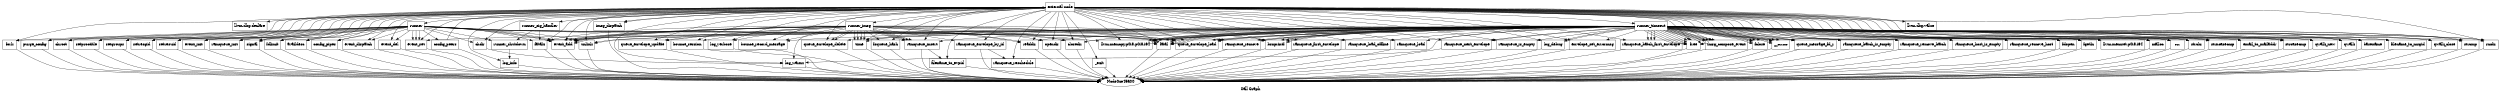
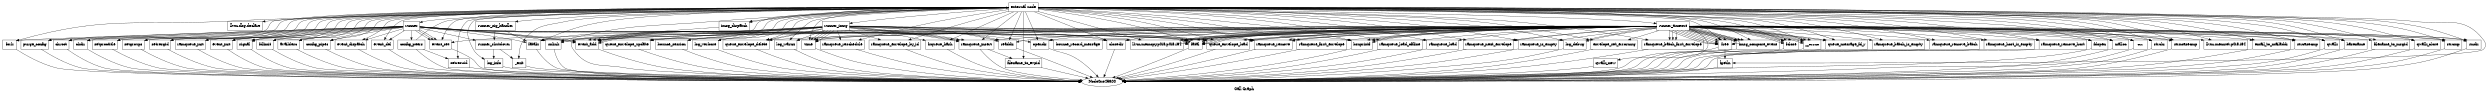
edge "external node" -> "bounce_record_message": removed
edge "external node" -> "qwalk_new": removed
node "llvm.dbg.value": removed
edge "runner_timeout" -> "fgetln": now "free" -> "fgetln"
edge "runner" -> "setresuid": now "config_peers" -> "setresuid"
edge "runner_shutdown" -> "_exit": added
edge "ramqueue_envelope_by_id" -> "ramqueue_reschedule": now "runner_imsg" -> "ramqueue_reschedule"
edge "chdir" -> "log_warnx": now "chdir" -> "Node0xe45a00"
edge "ramqueue_init" -> "Node0xe45a00": added
